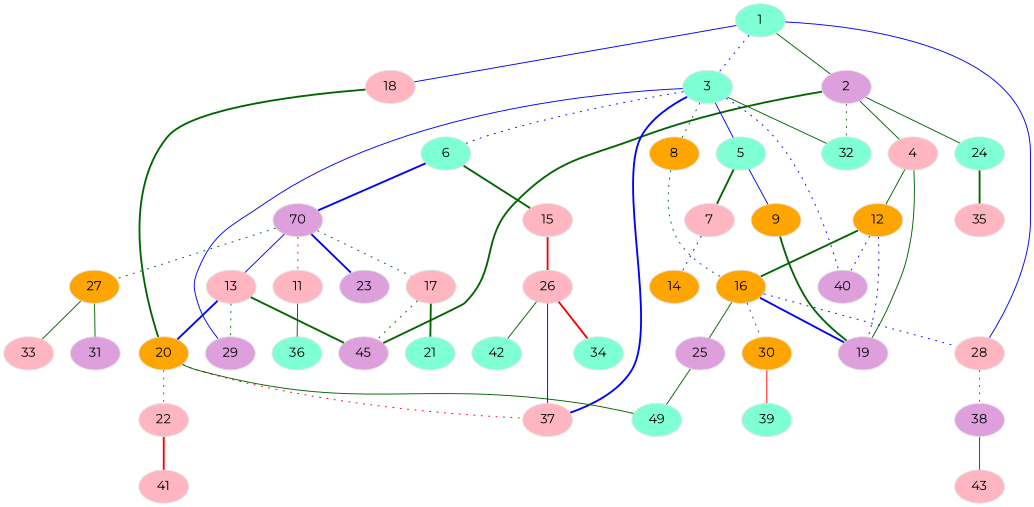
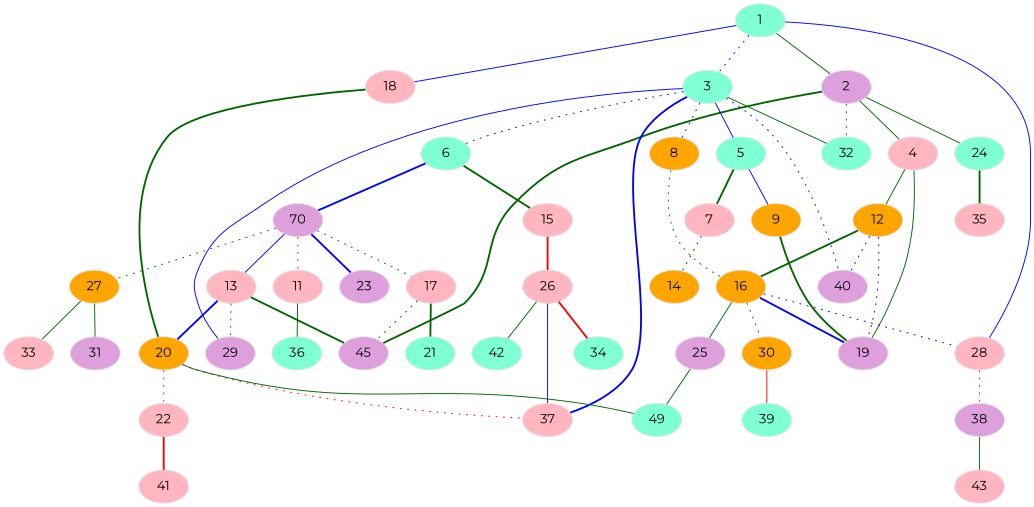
edge "3" -- "8": color darkgreen -> blue
